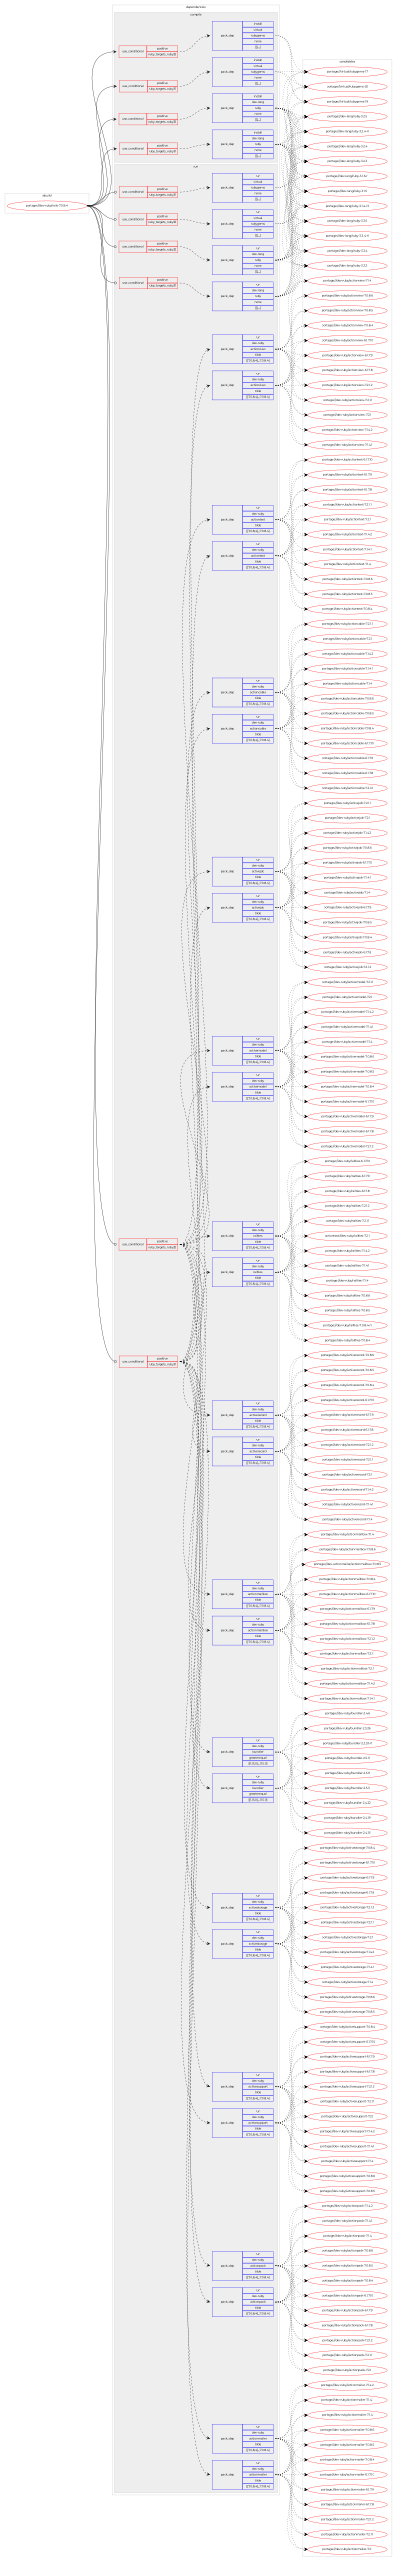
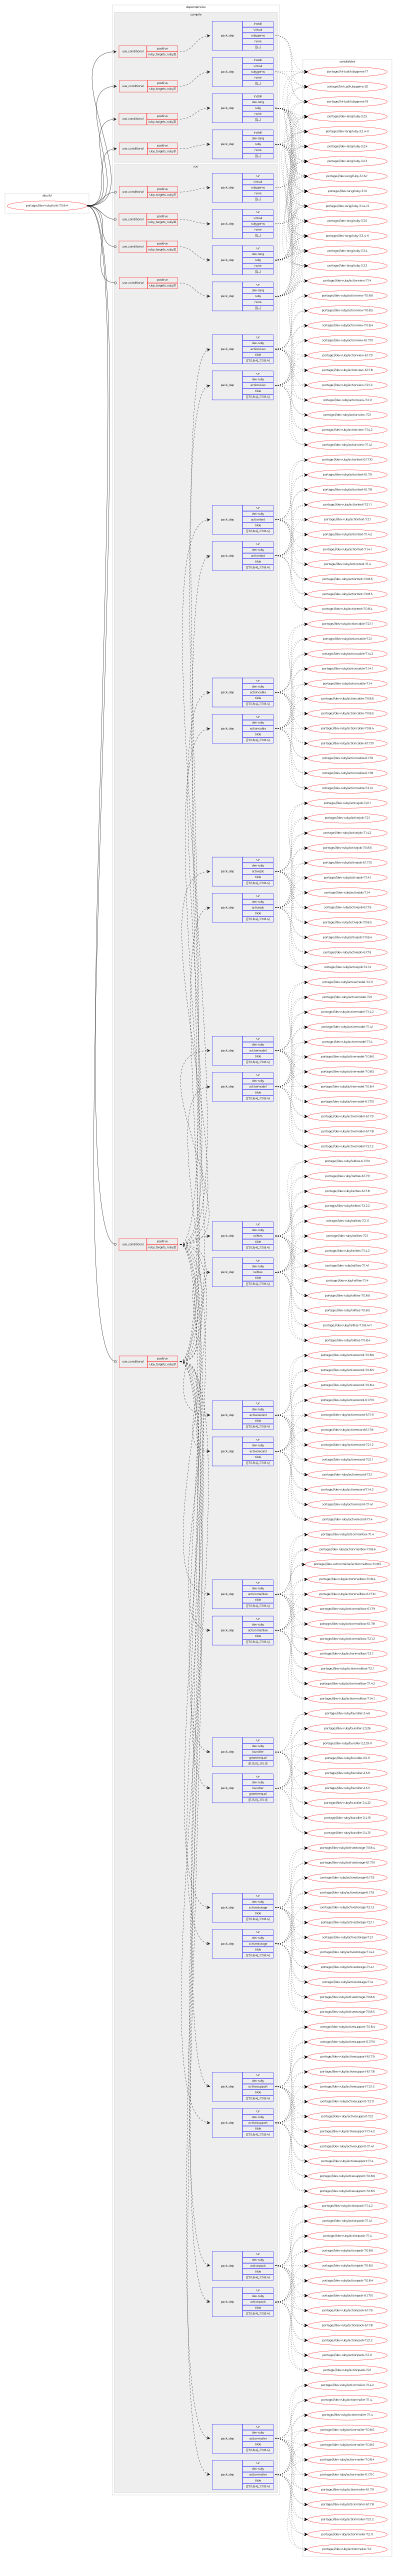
node "portage://dev-ruby/railties-7.2.1.2": label "portage://dev-ruby/railties-7.2.1.2" -> "portage://dev-ruby/railties-7.2.2.2"
node "actiontext://dev-ruby/railties-7.2.1": label "actiontext://dev-ruby/railties-7.2.1" -> "portage://dev-ruby/railties-7.2.1"
